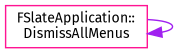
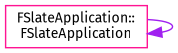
node "FSlateApplication:: DismissAllMenus": label "FSlateApplication:: DismissAllMenus" -> "FSlateApplication:: FSlateApplication"
